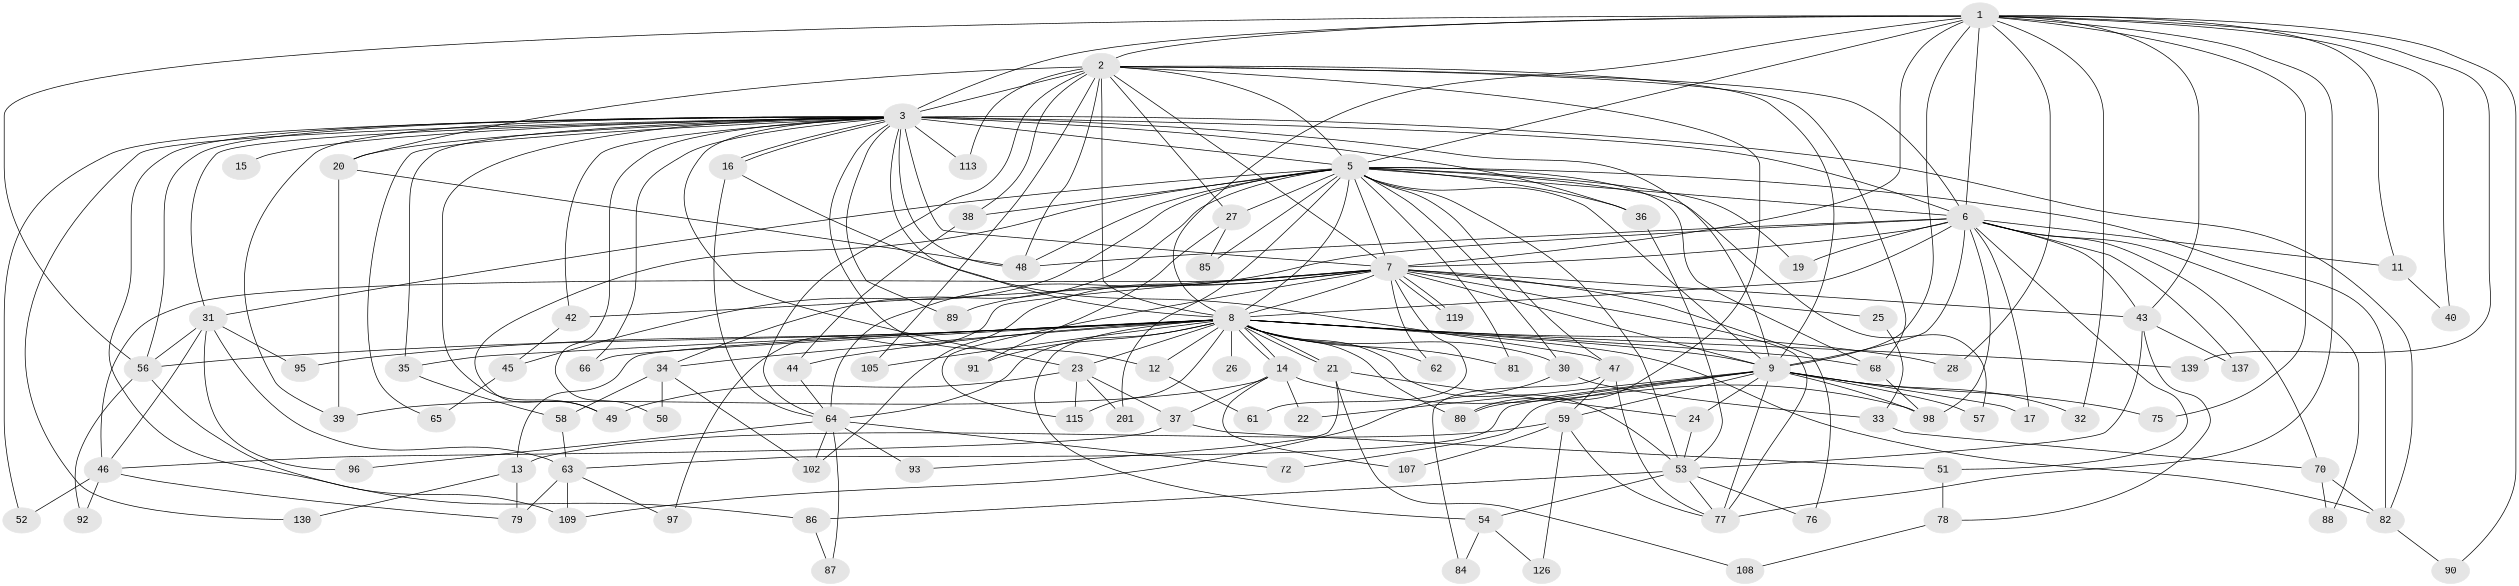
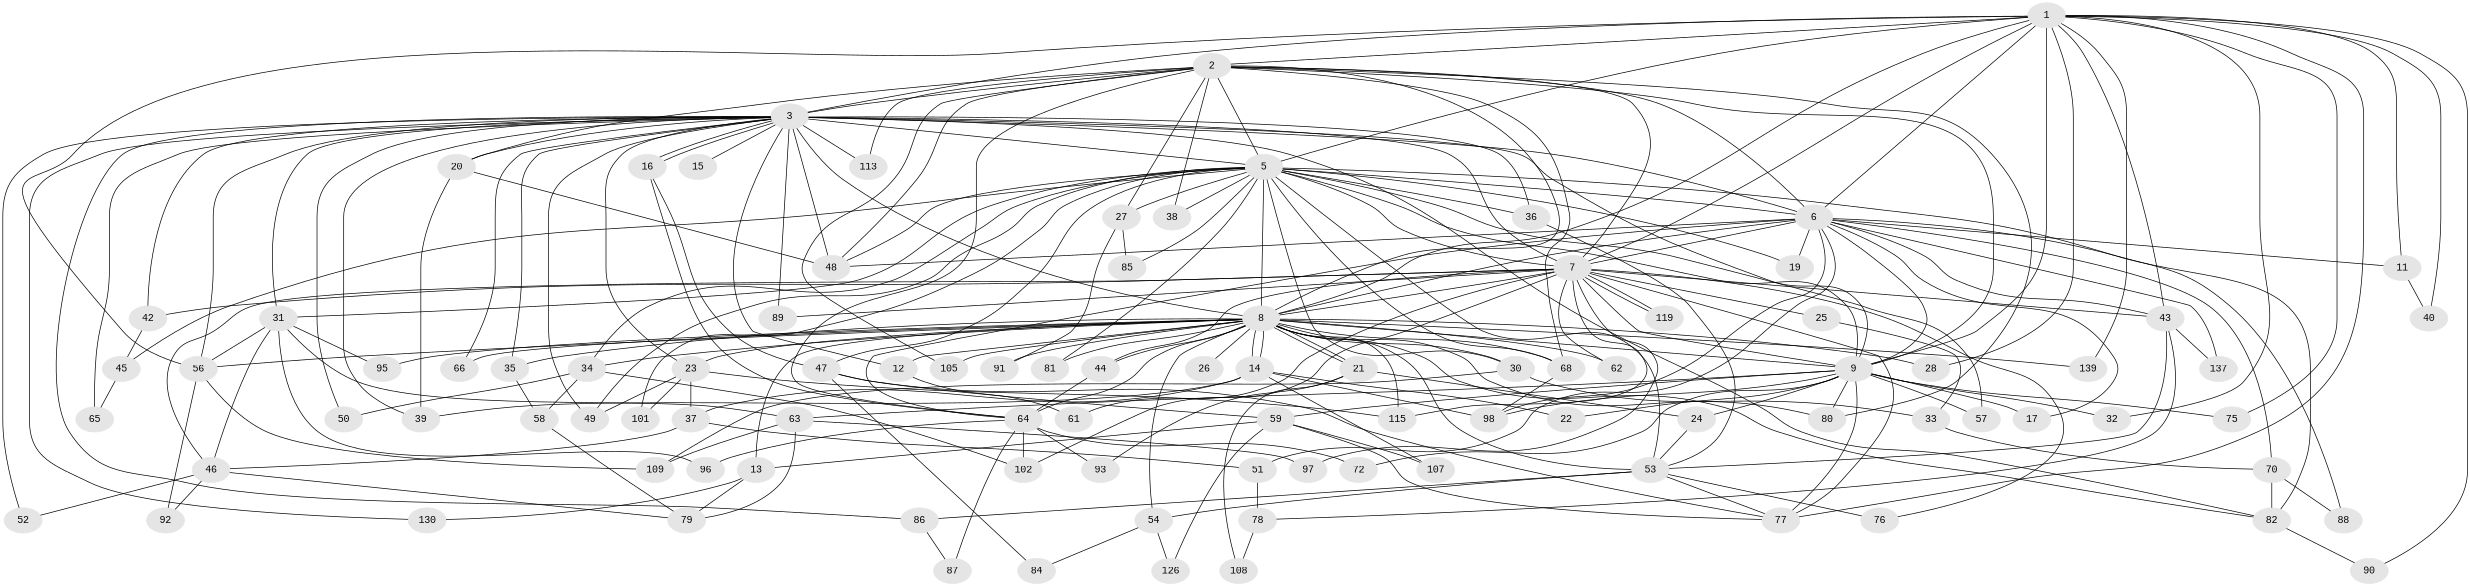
edge "38" -- "44": now "7" -- "44"
node "201": label "201" -> "101"
edge "58" -- "63": now "58" -- "79"
